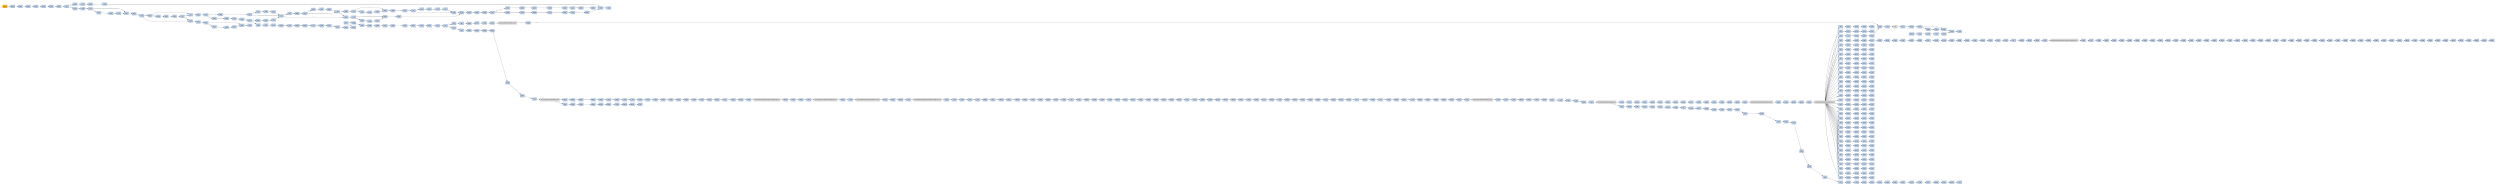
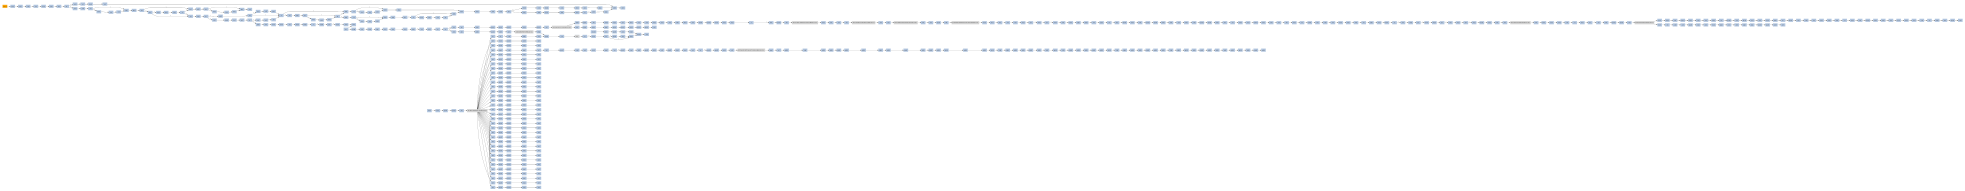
node "GETMODULEHANDLEW-KERNEL32-DLL": removed
